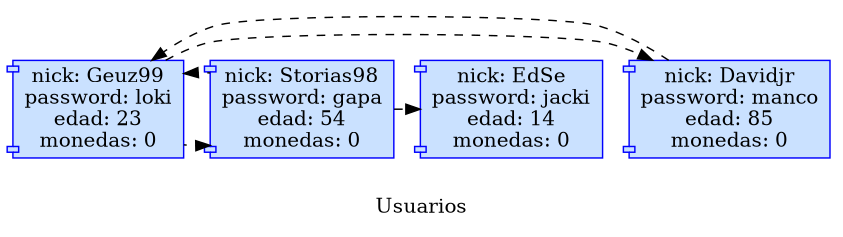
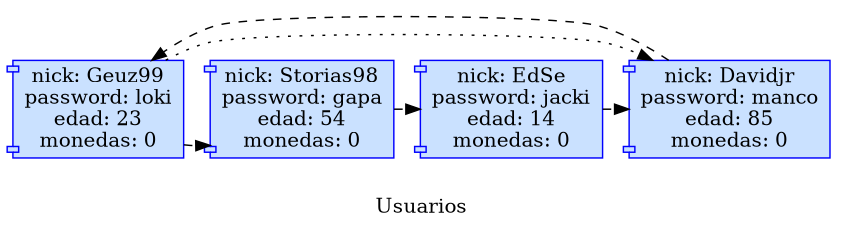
edge "nick: Geuz99 password: loki edad: 23 monedas: 0" -> "nick: Davidjr password: manco edad: 85 monedas: 0": style dashed -> dotted
edge "nick: Storias98 password: gapa edad: 54 monedas: 0" -> "nick: Geuz99 password: loki edad: 23 monedas: 0": removed
edge "nick: EdSe password: jacki edad: 14 monedas: 0" -> "nick: Davidjr password: manco edad: 85 monedas: 0": added
edge "nick: Geuz99 password: loki edad: 23 monedas: 0" -> "nick: Storias98 password: gapa edad: 54 monedas: 0": style dotted -> dashed
